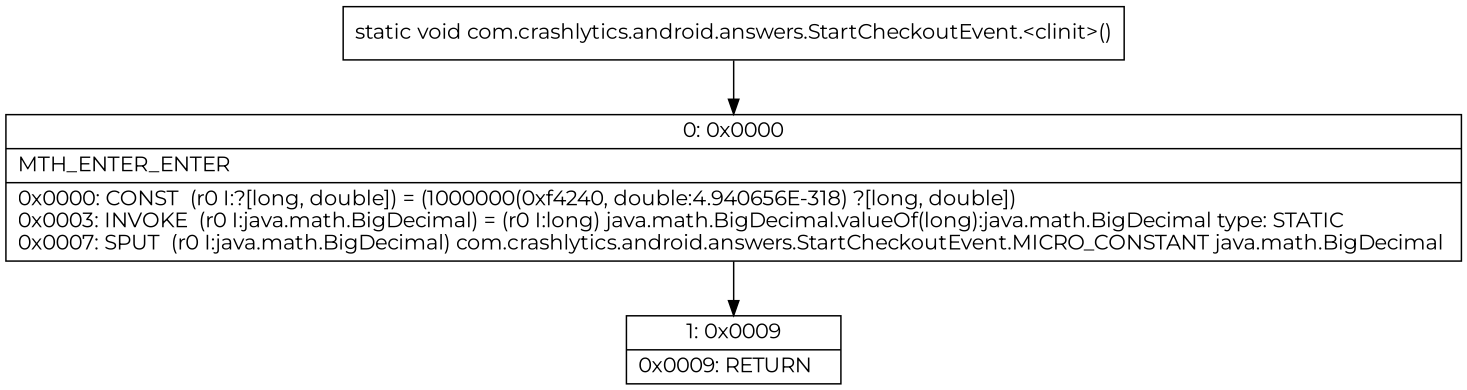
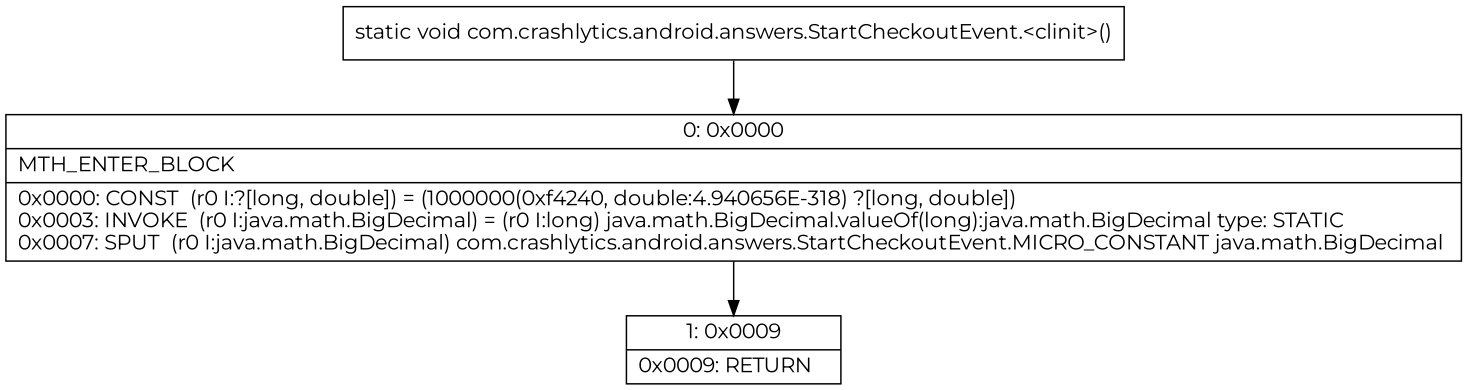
node "0: 0x0000": text "MTH_ENTER_ENTER" -> "MTH_ENTER_BLOCK"
